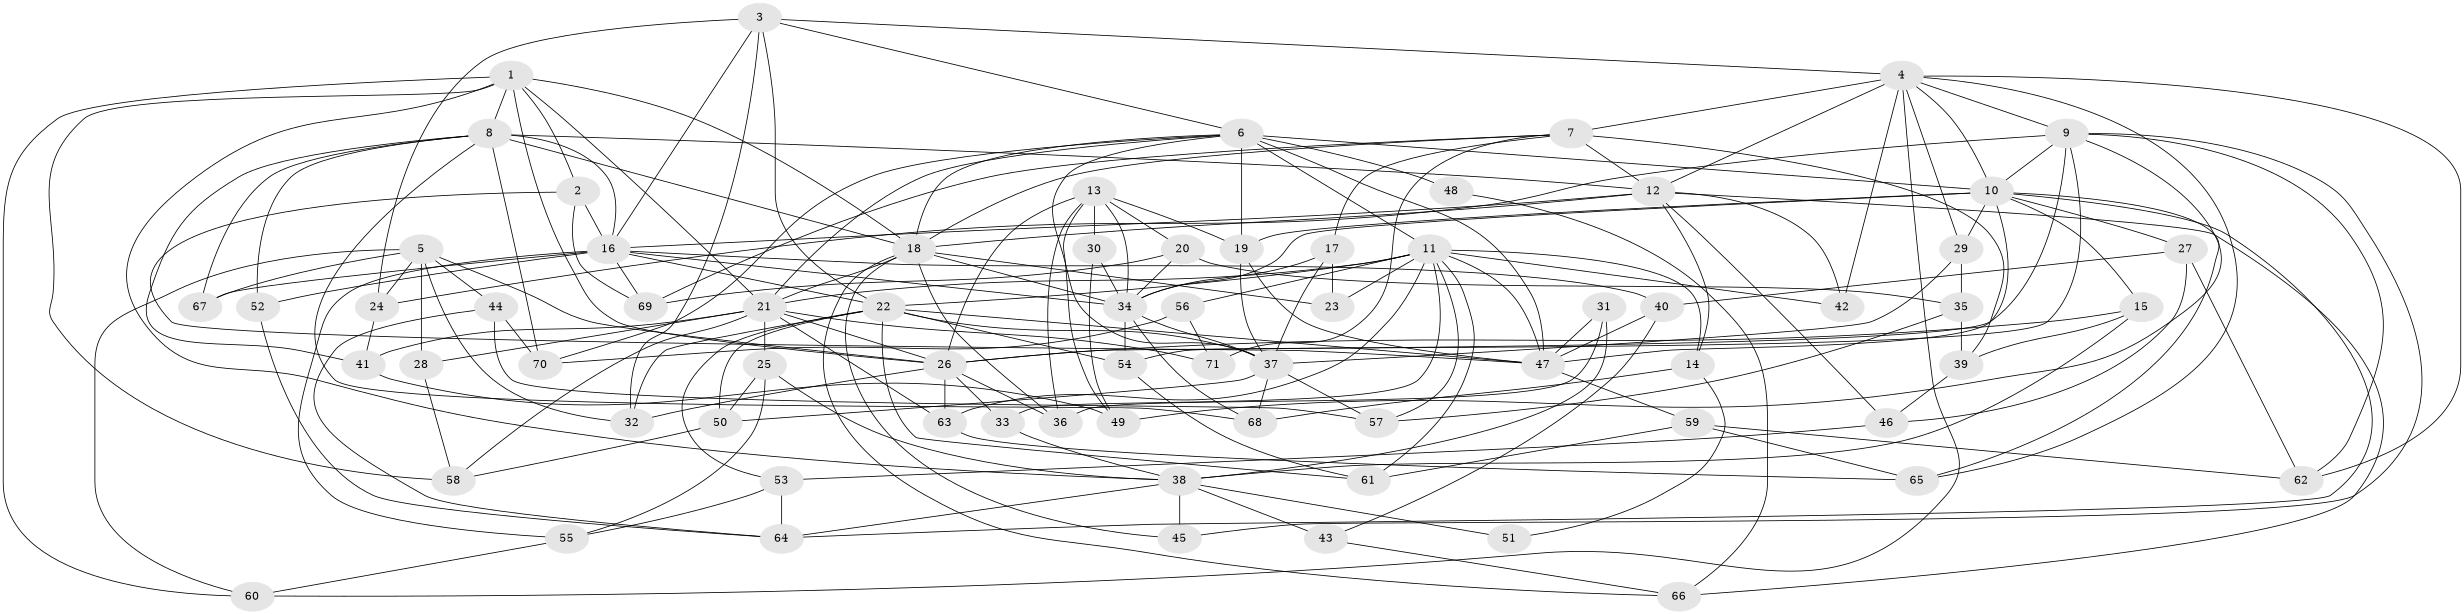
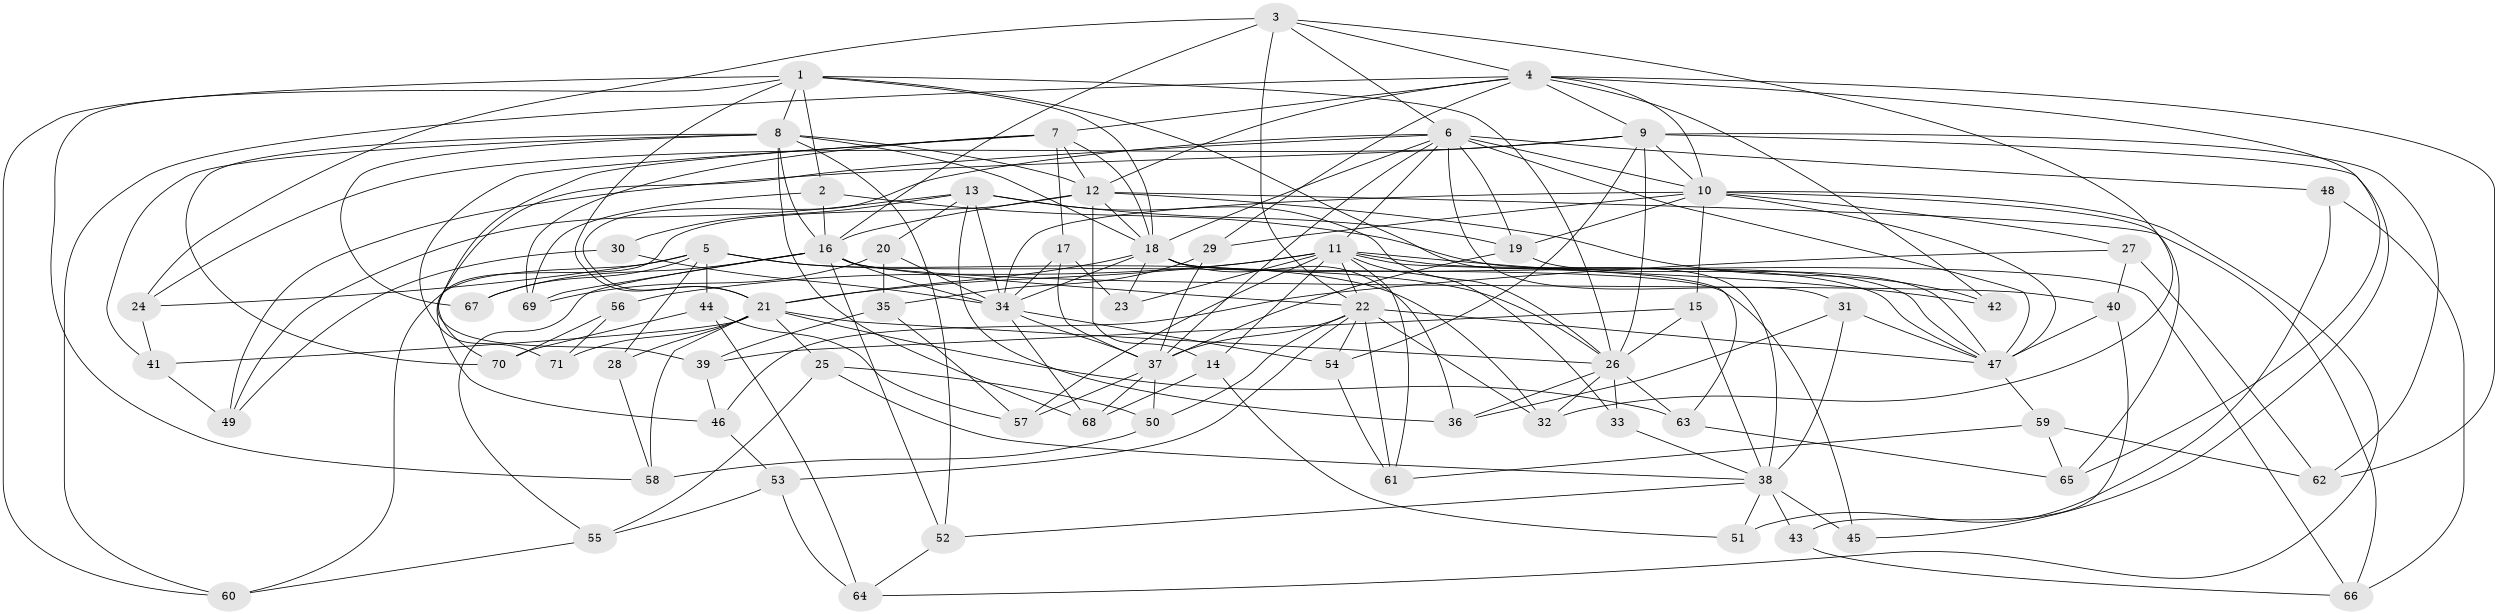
edge "6" -- "31": added
edge "48" -- "51": added
edge "38" -- "64": now "38" -- "52"
